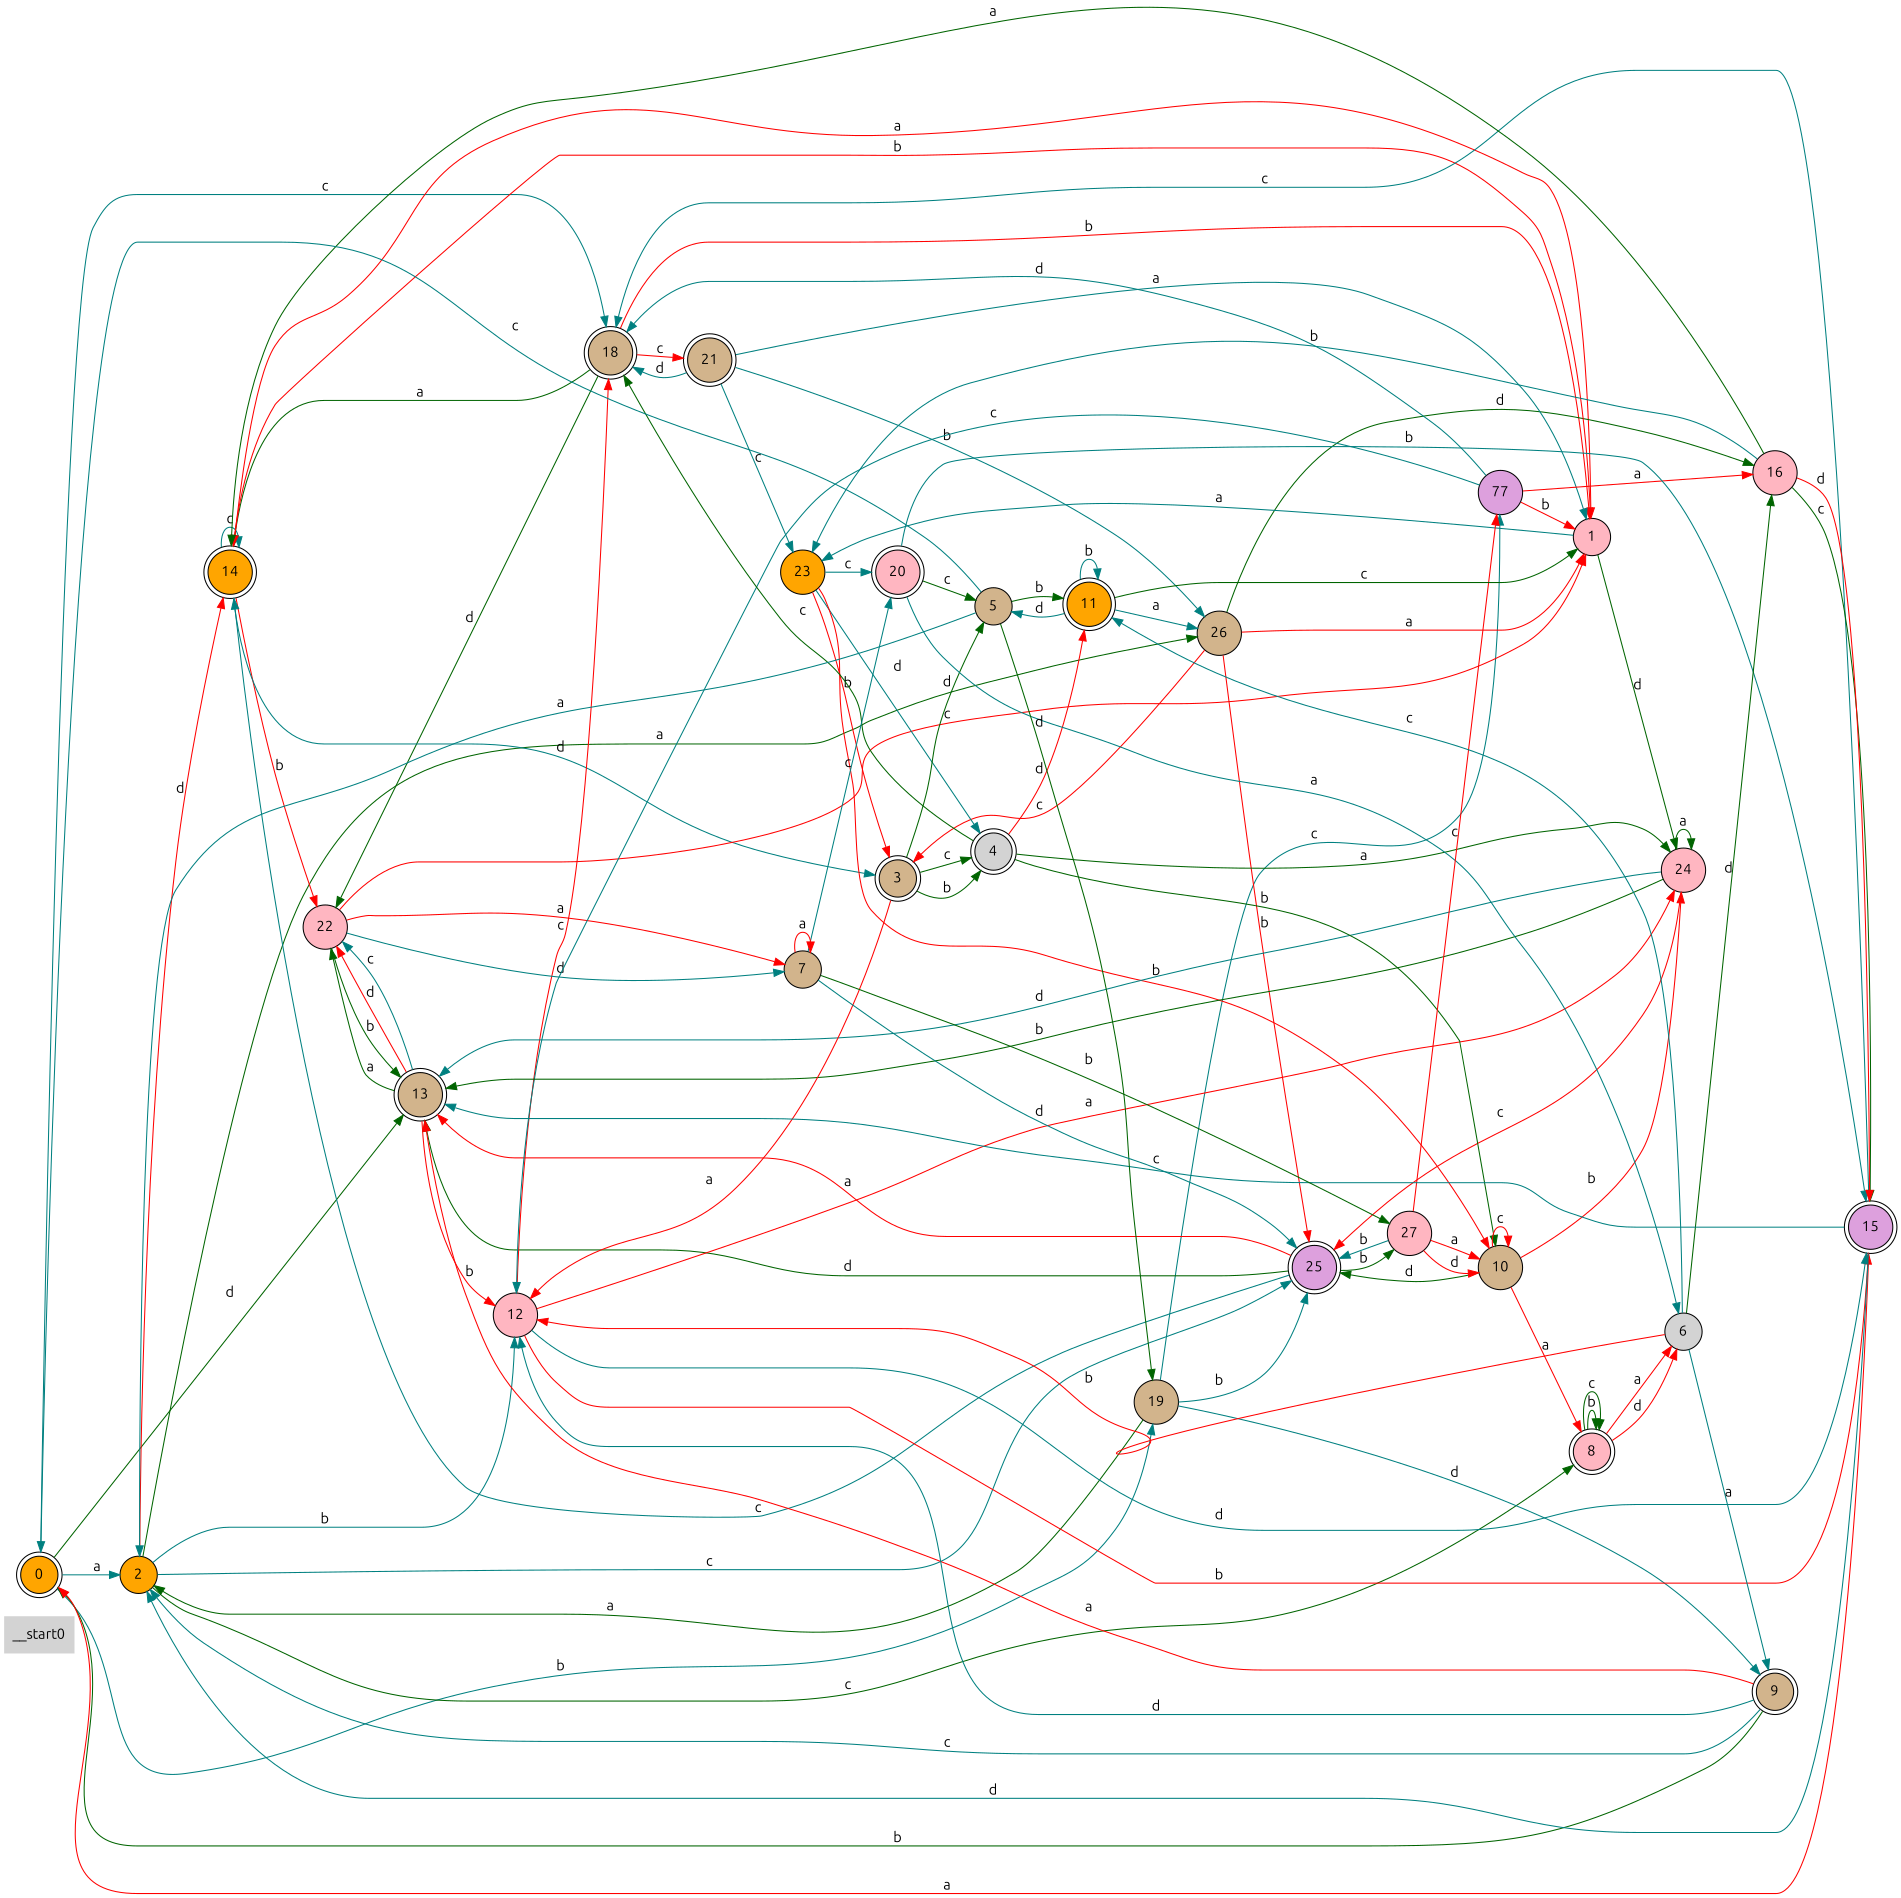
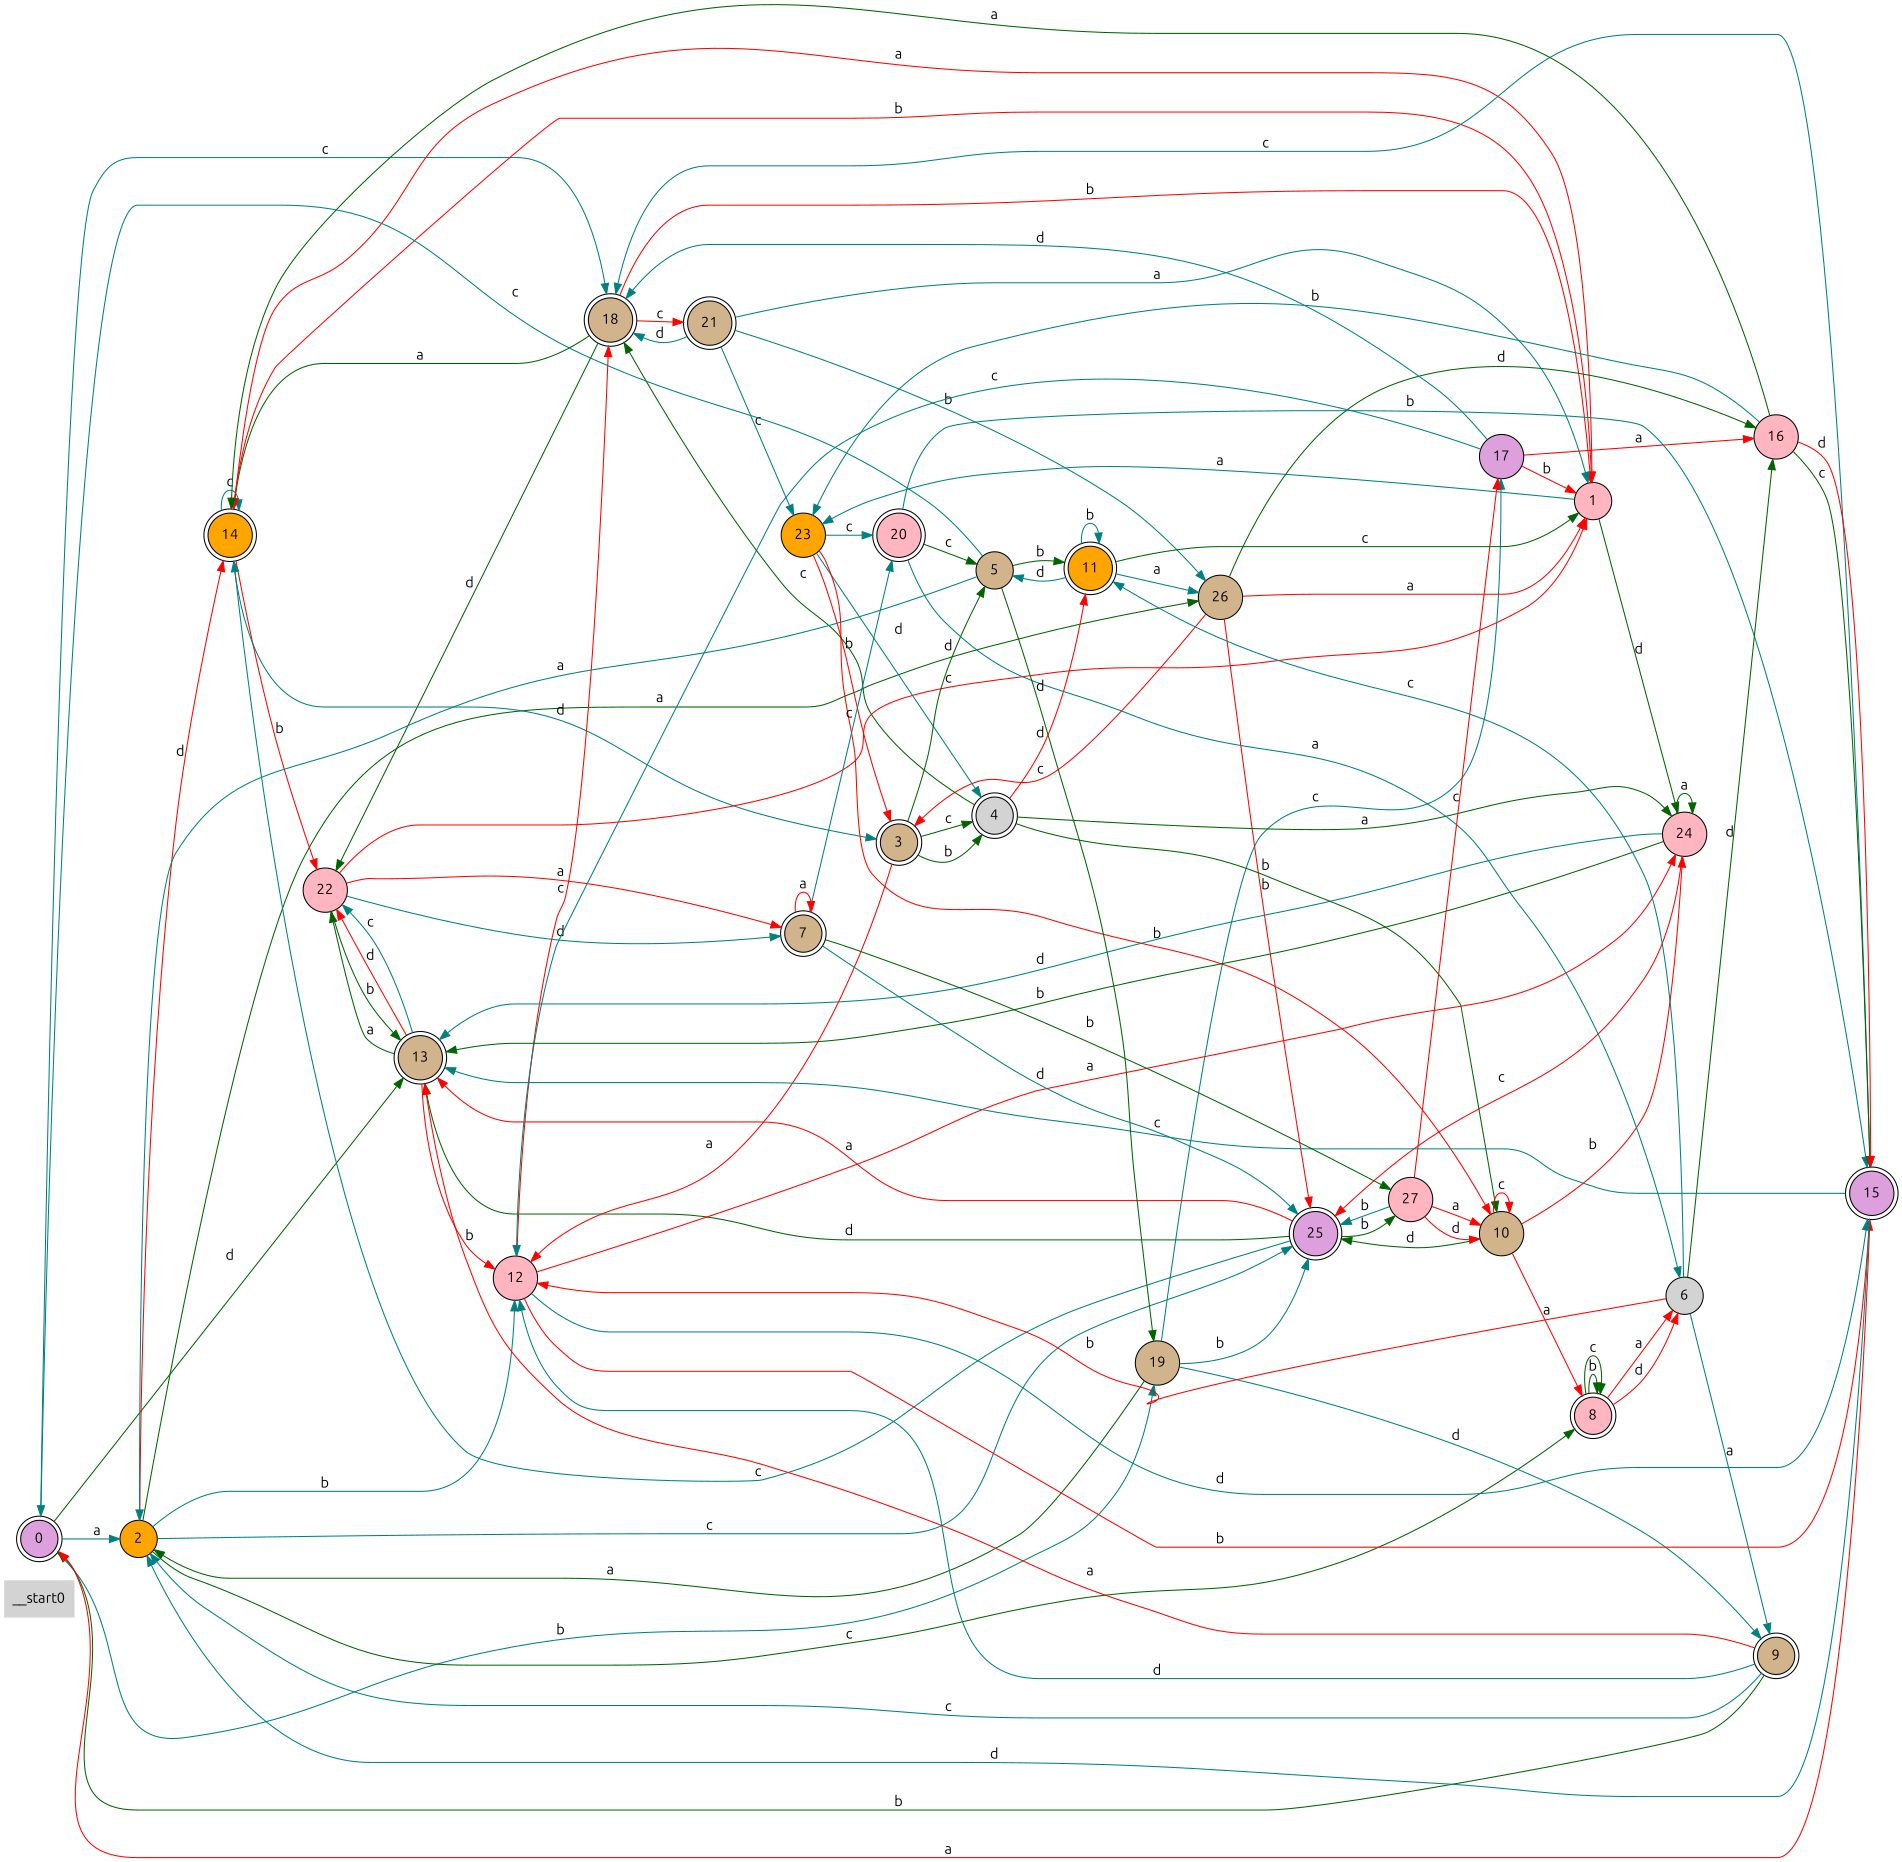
node "77": label "77" -> "17"
node "7": shape circle -> doublecircle
node "0": fillcolor orange -> plum
